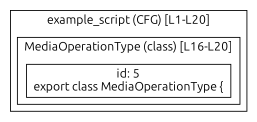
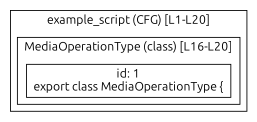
node "id: 5 export class MediaOperationType {": label "id: 5 export class MediaOperationType {" -> "id: 1 export class MediaOperationType {"
